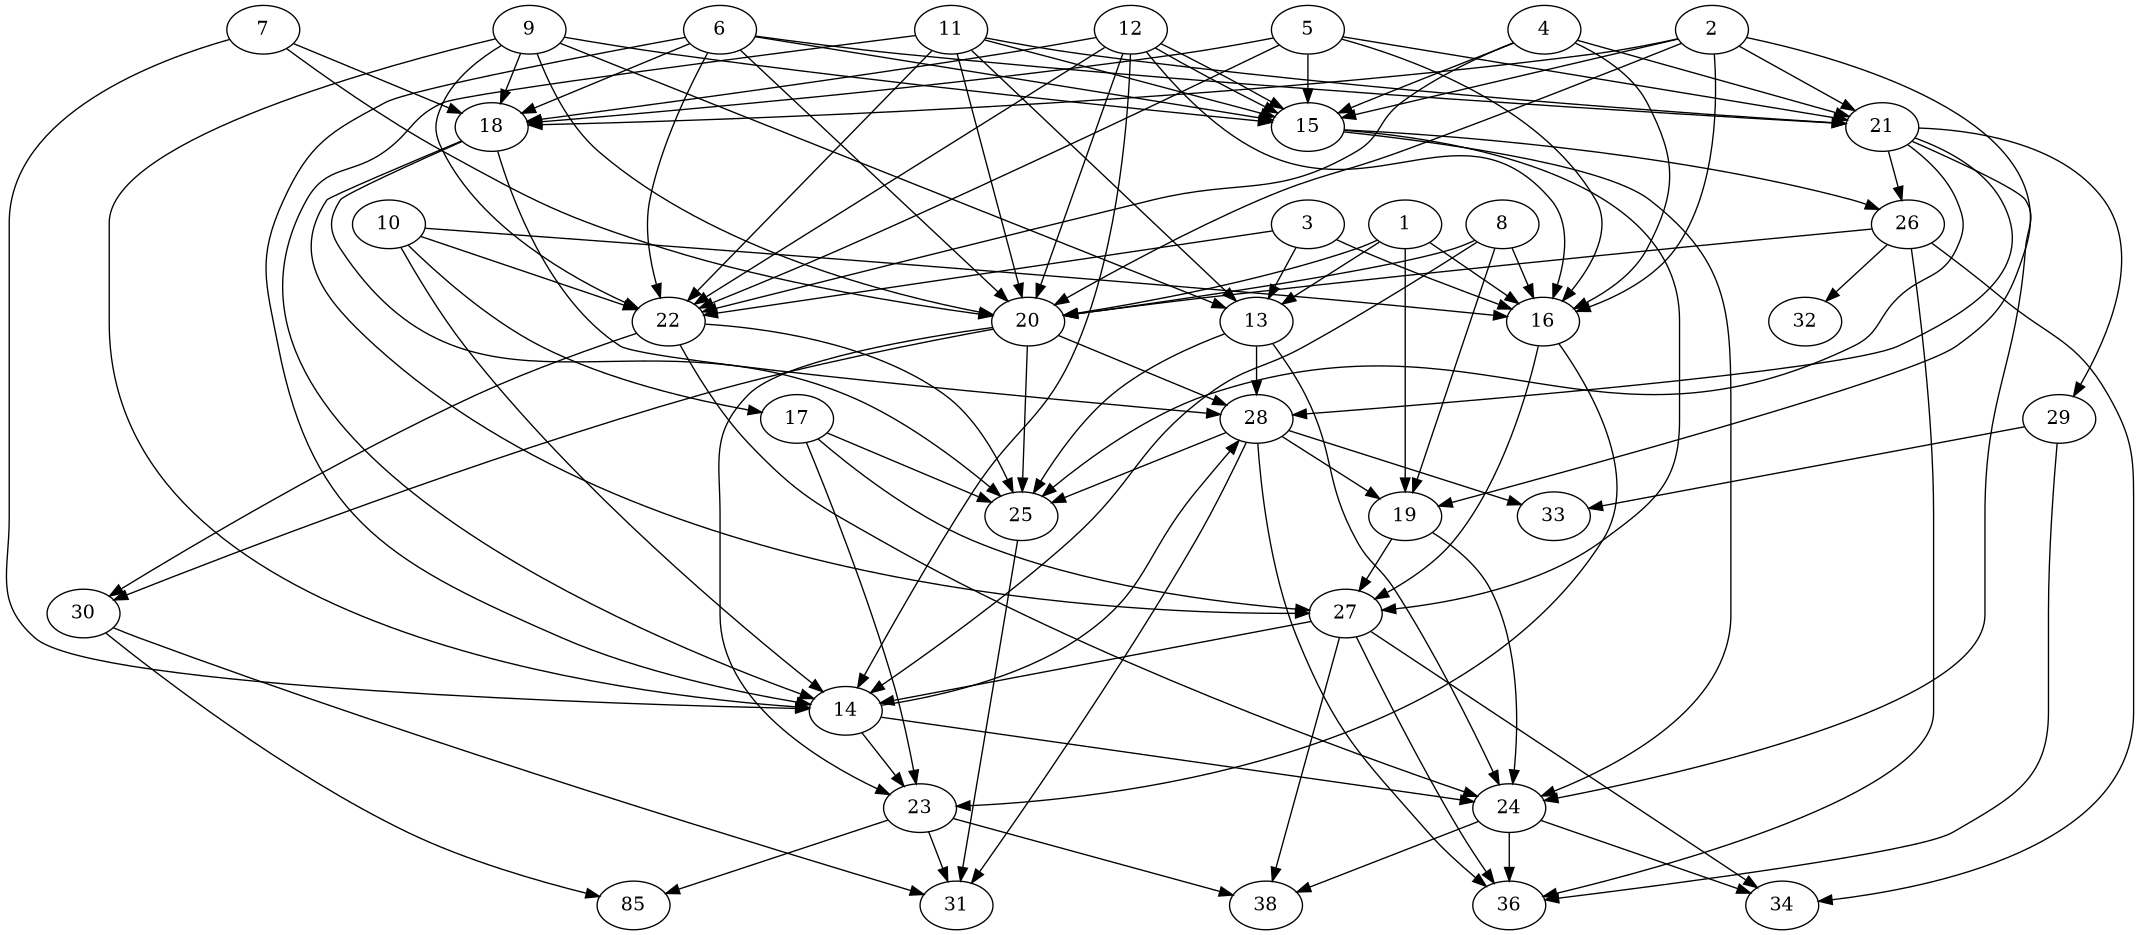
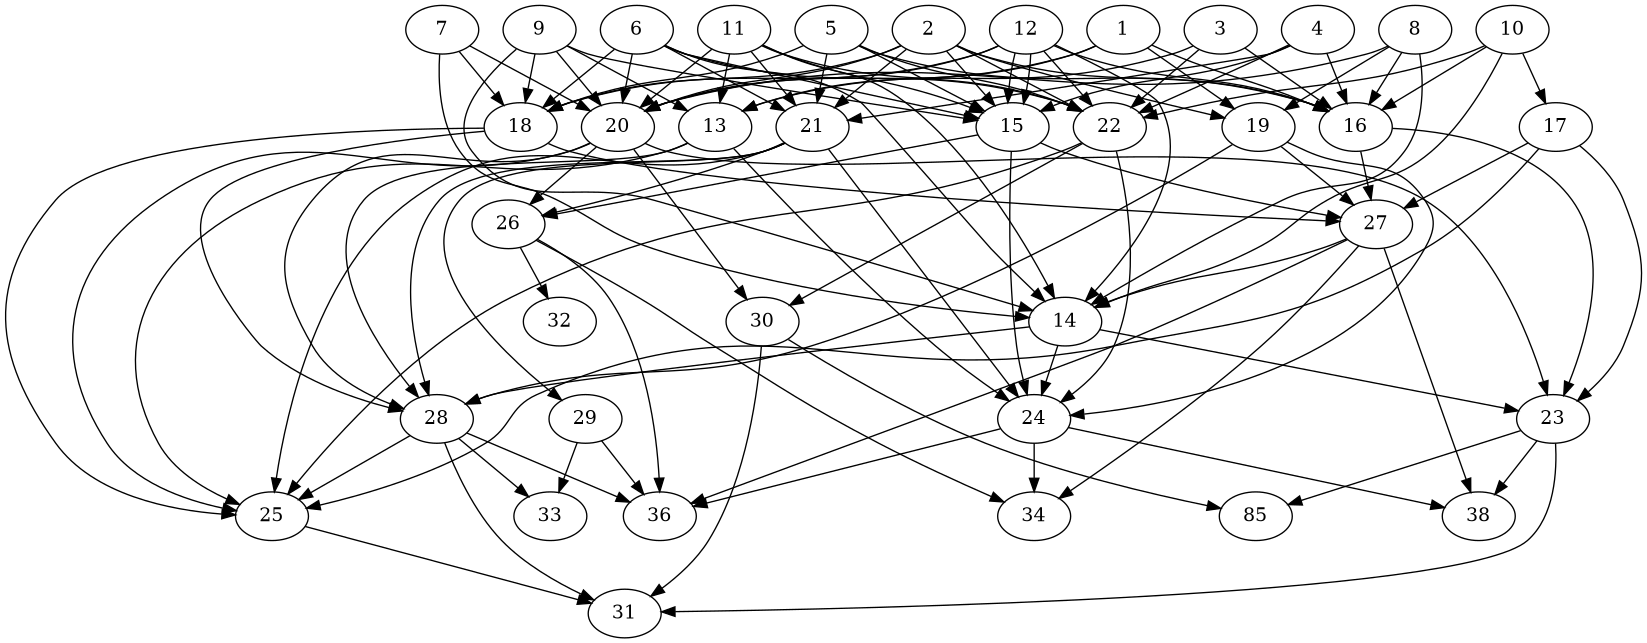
edge "9" -> "22": now "2" -> "22"
edge "26" -> "20": reversed
edge "28" -> "19": reversed
